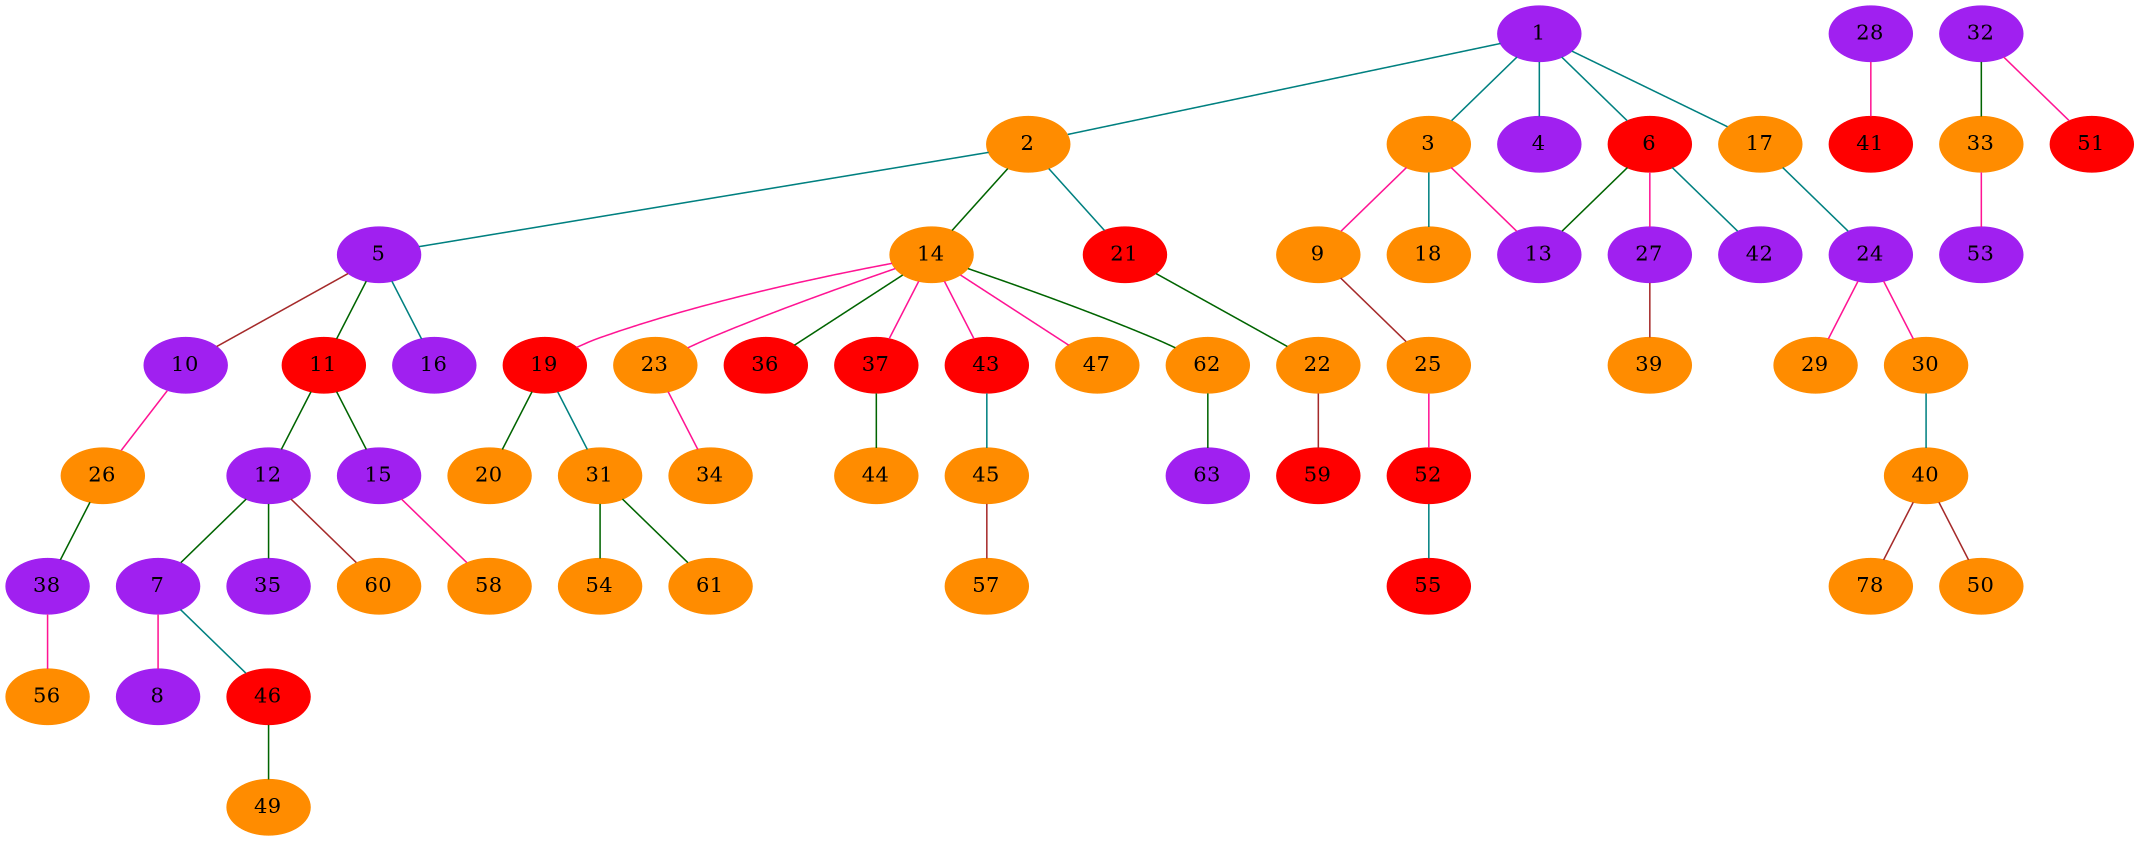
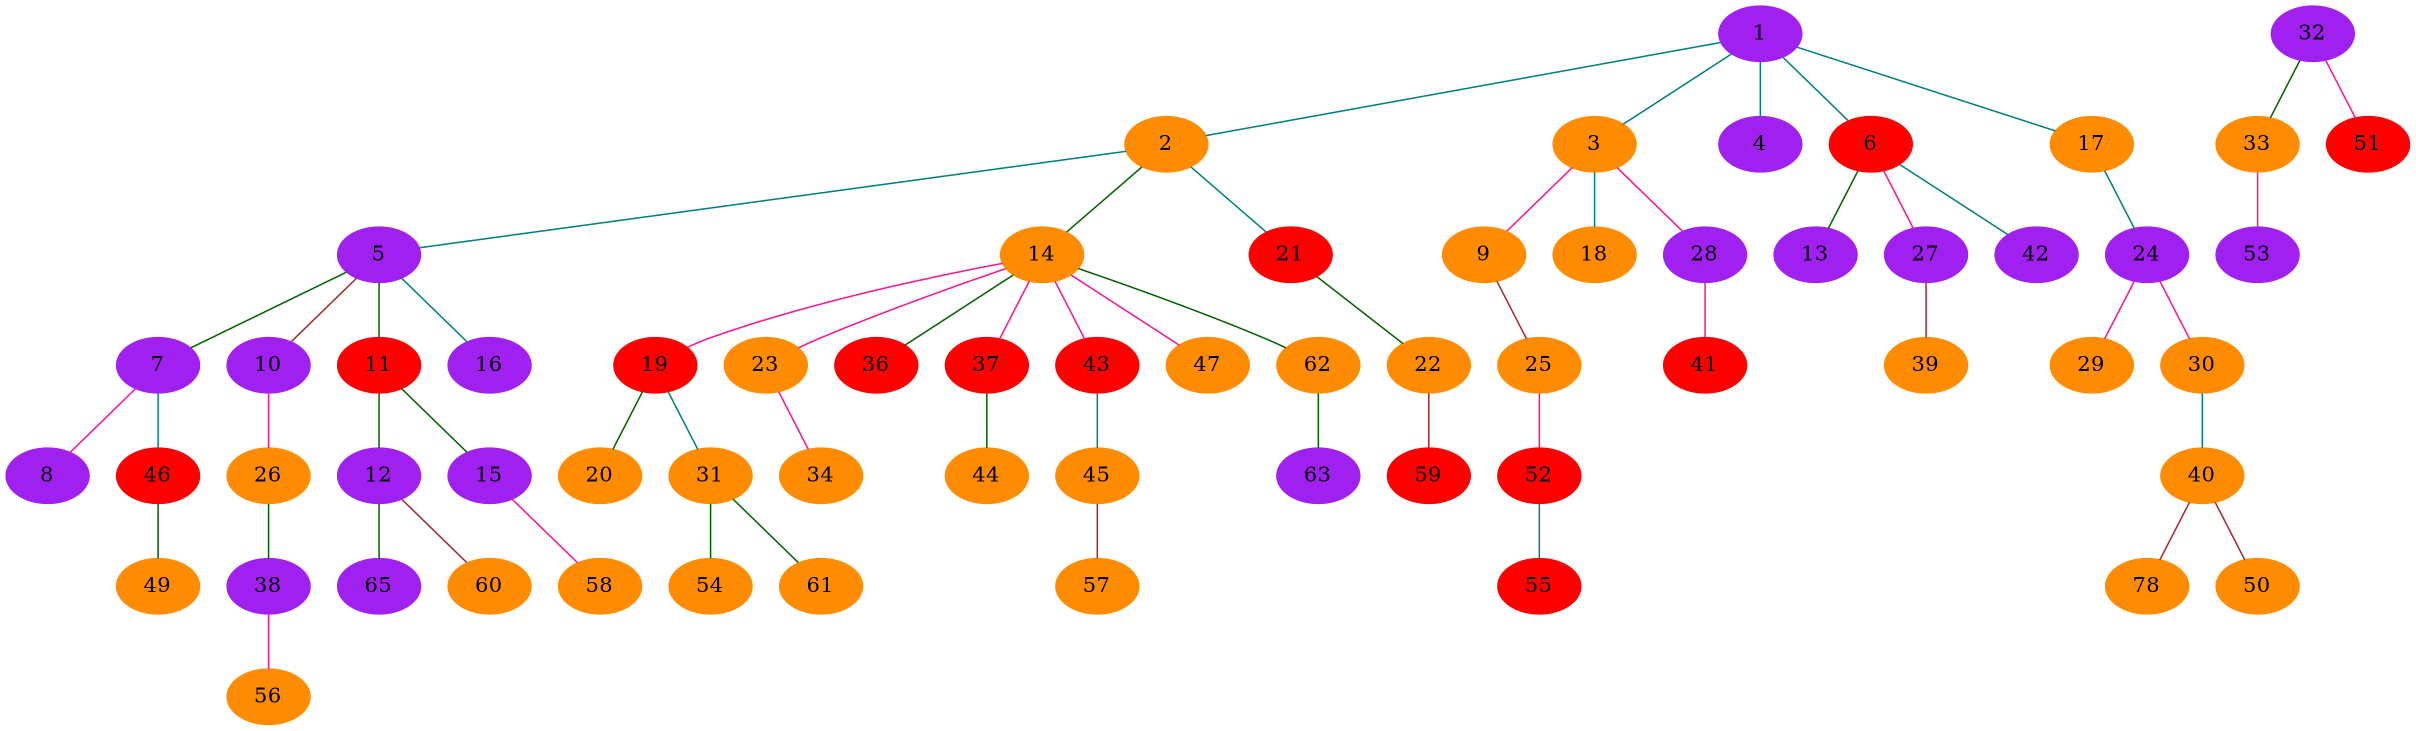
edge "3" -- "13": now "3" -- "28"
edge "12" -- "7": now "5" -- "7"
node "35": label "35" -> "65"
